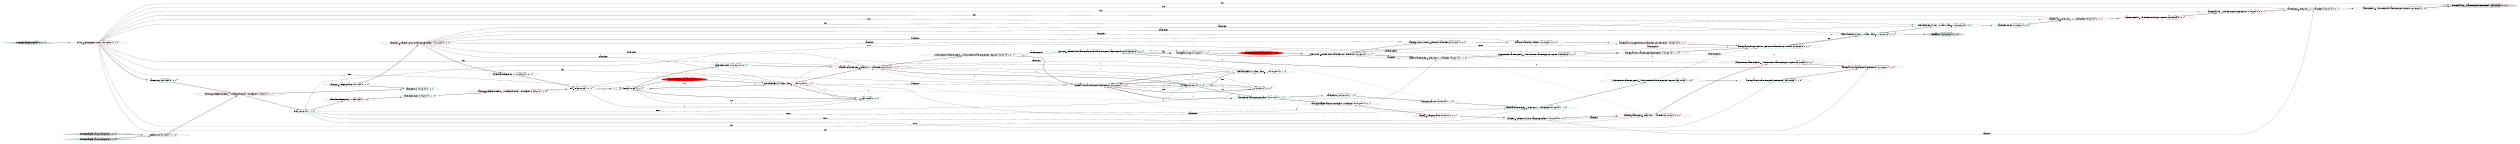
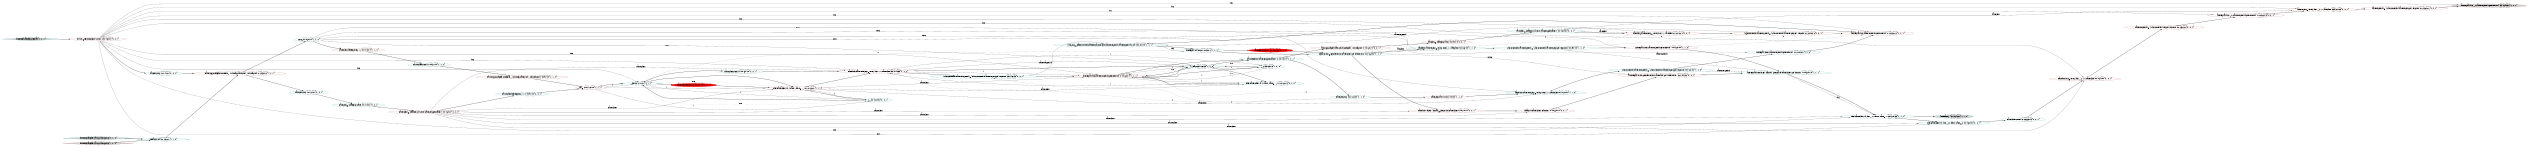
edge "masterJetty = createJetty(master)@@@7@@@['0', '0', '1']" -> "masterJetty.stop()@@@6@@@['0', '0', '1']": reversed
edge "i < nDocs@@@15@@@['1', '1', '0']" -> "i < docs@@@11@@@['1', '1', '1']": now "assertEquals(null,cmp)@@@25@@@['1', '1', '1']" -> "i < docs@@@11@@@['1', '1', '1']"
